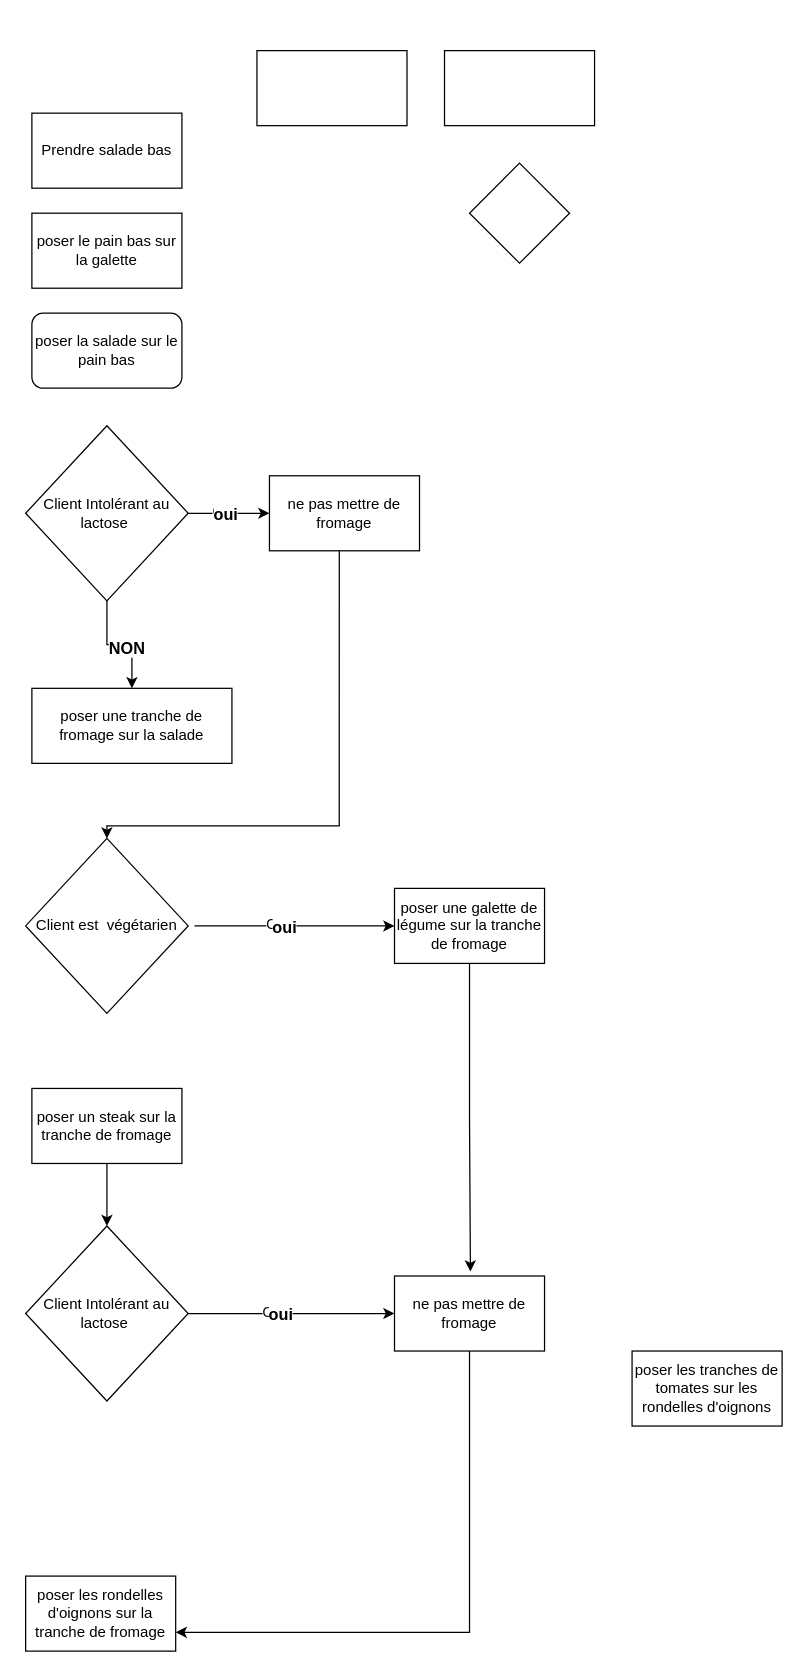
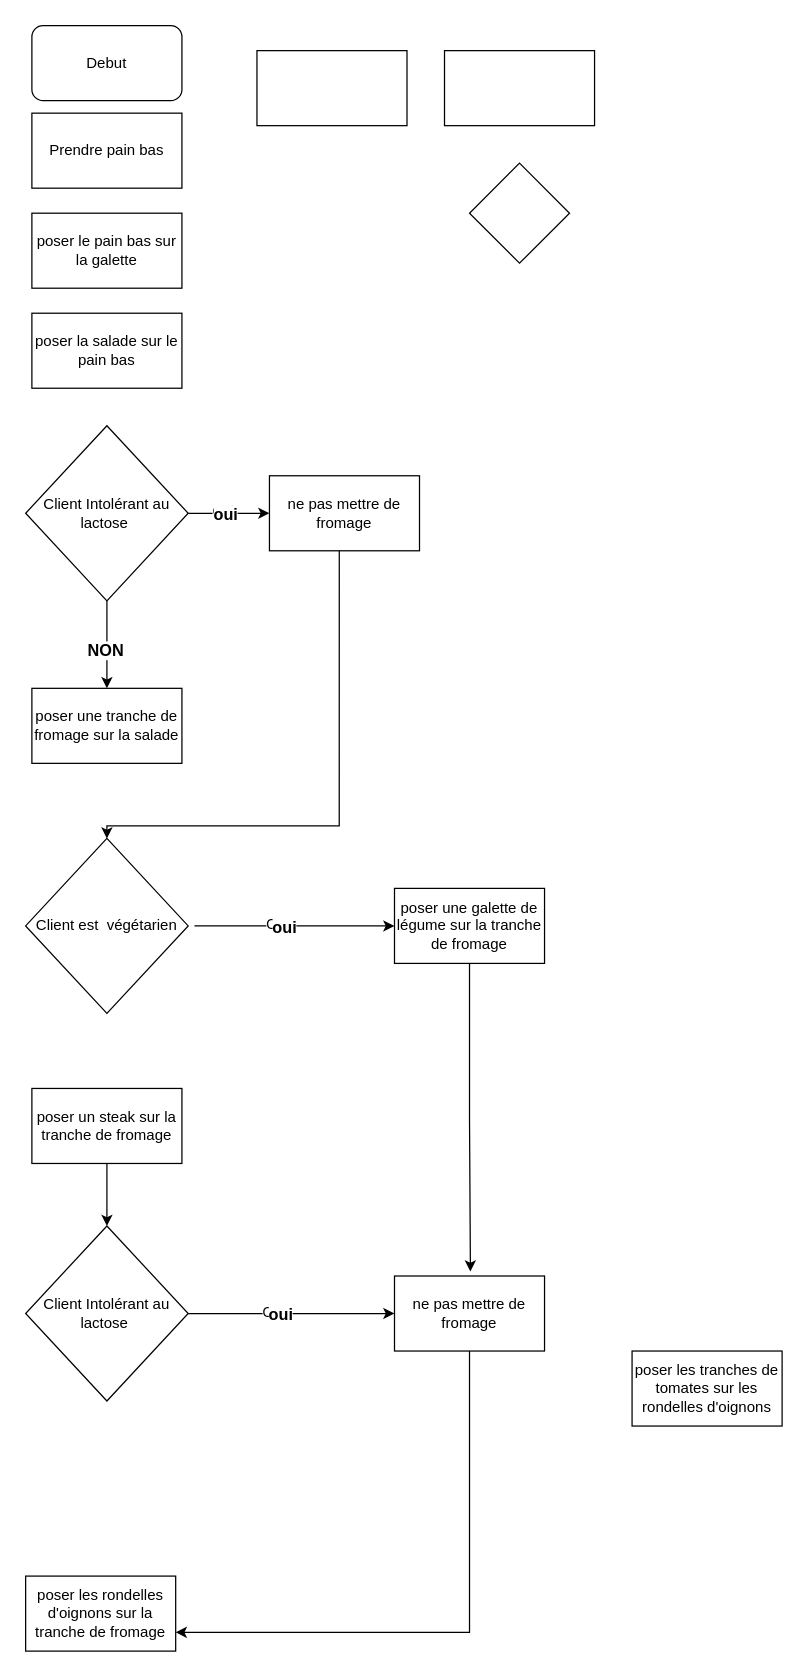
node "Debut": added
node "Prendre salade bas": label "Prendre salade bas" -> "Prendre pain bas"
node "poser la salade sur le pain bas": shape rounded rectangle -> rectangle
node "poser une tranche de fromage sur la salade": size 200x75 -> 150x75
